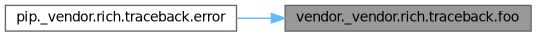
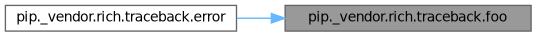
node "vendor._vendor.rich.traceback.foo": label "vendor._vendor.rich.traceback.foo" -> "pip._vendor.rich.traceback.foo"
